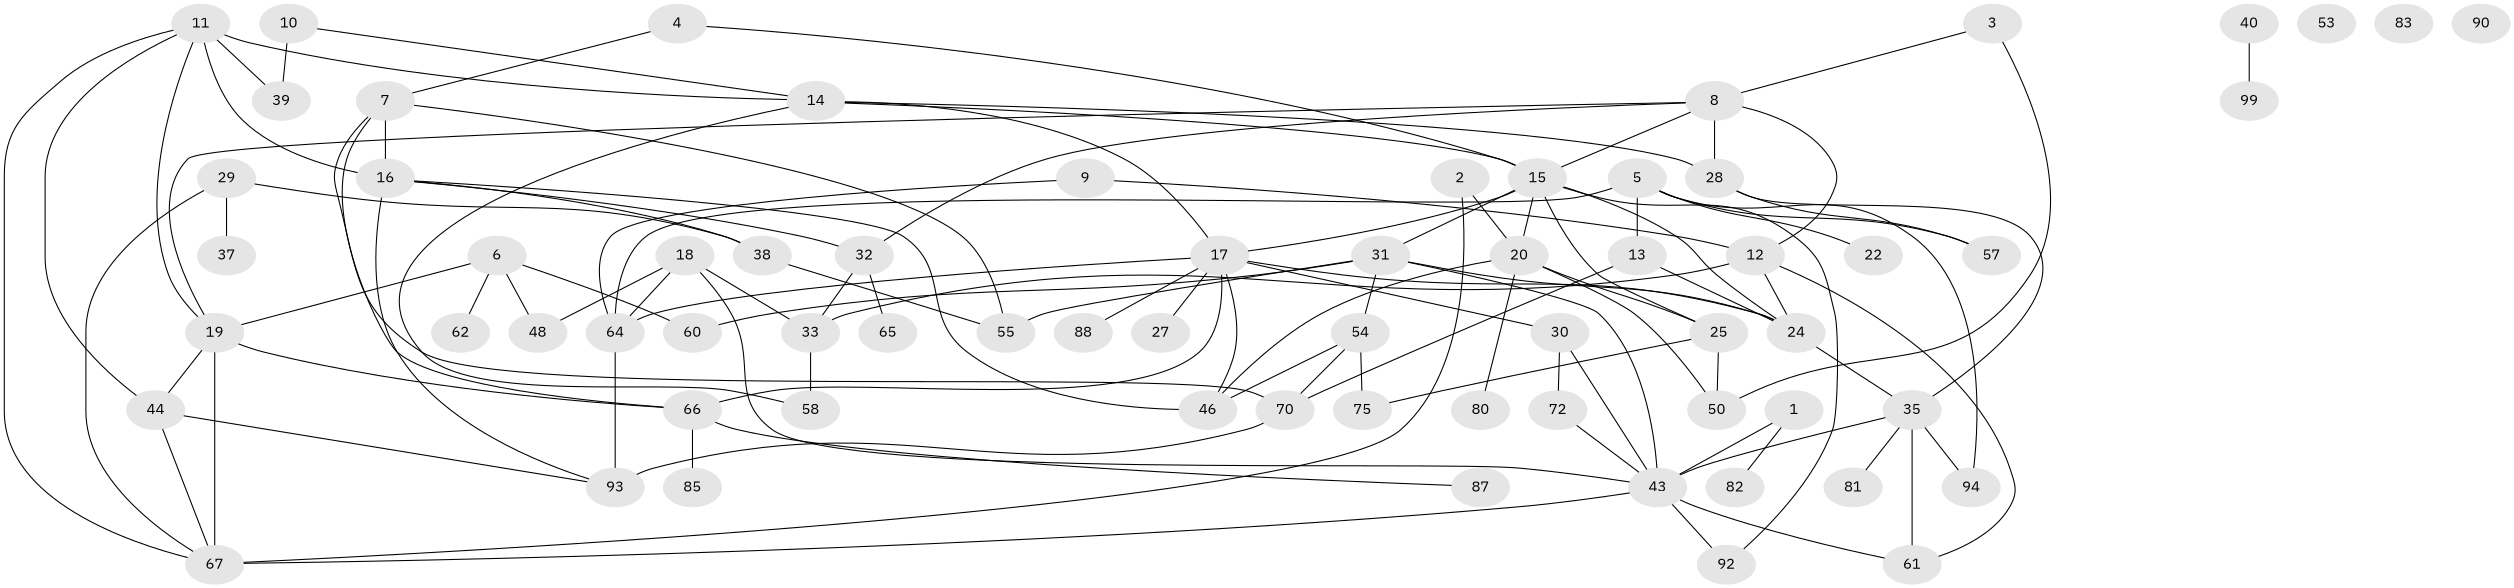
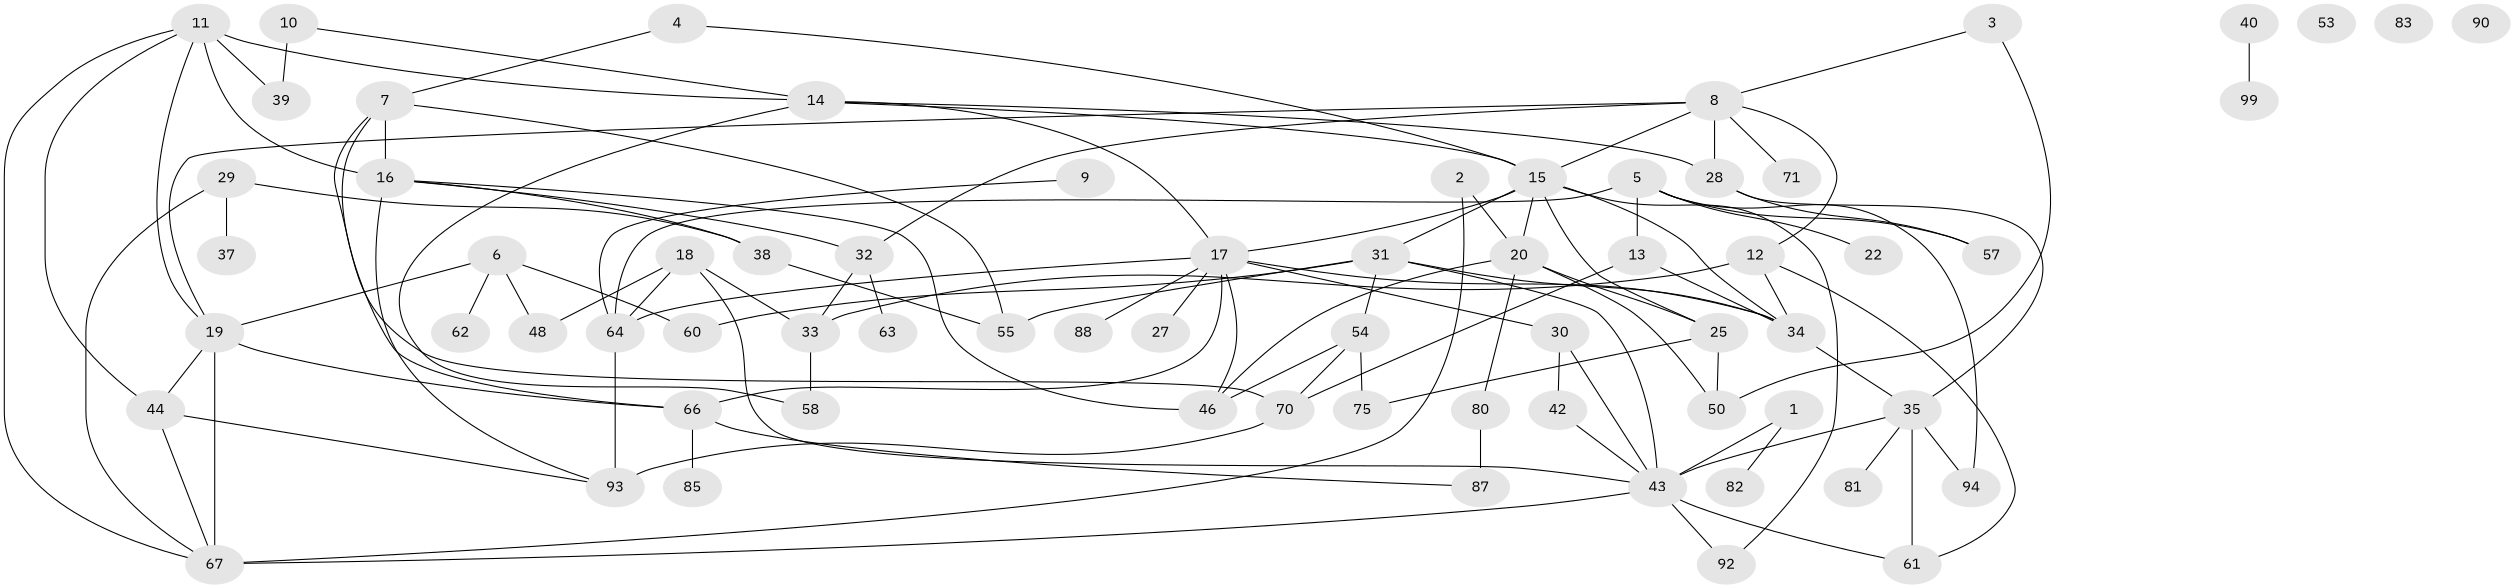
node "71": added
edge "9" -- "12": removed
node "65": label "65" -> "63"
node "24": label "24" -> "34"
node "72": label "72" -> "42"
edge "80" -- "87": added
